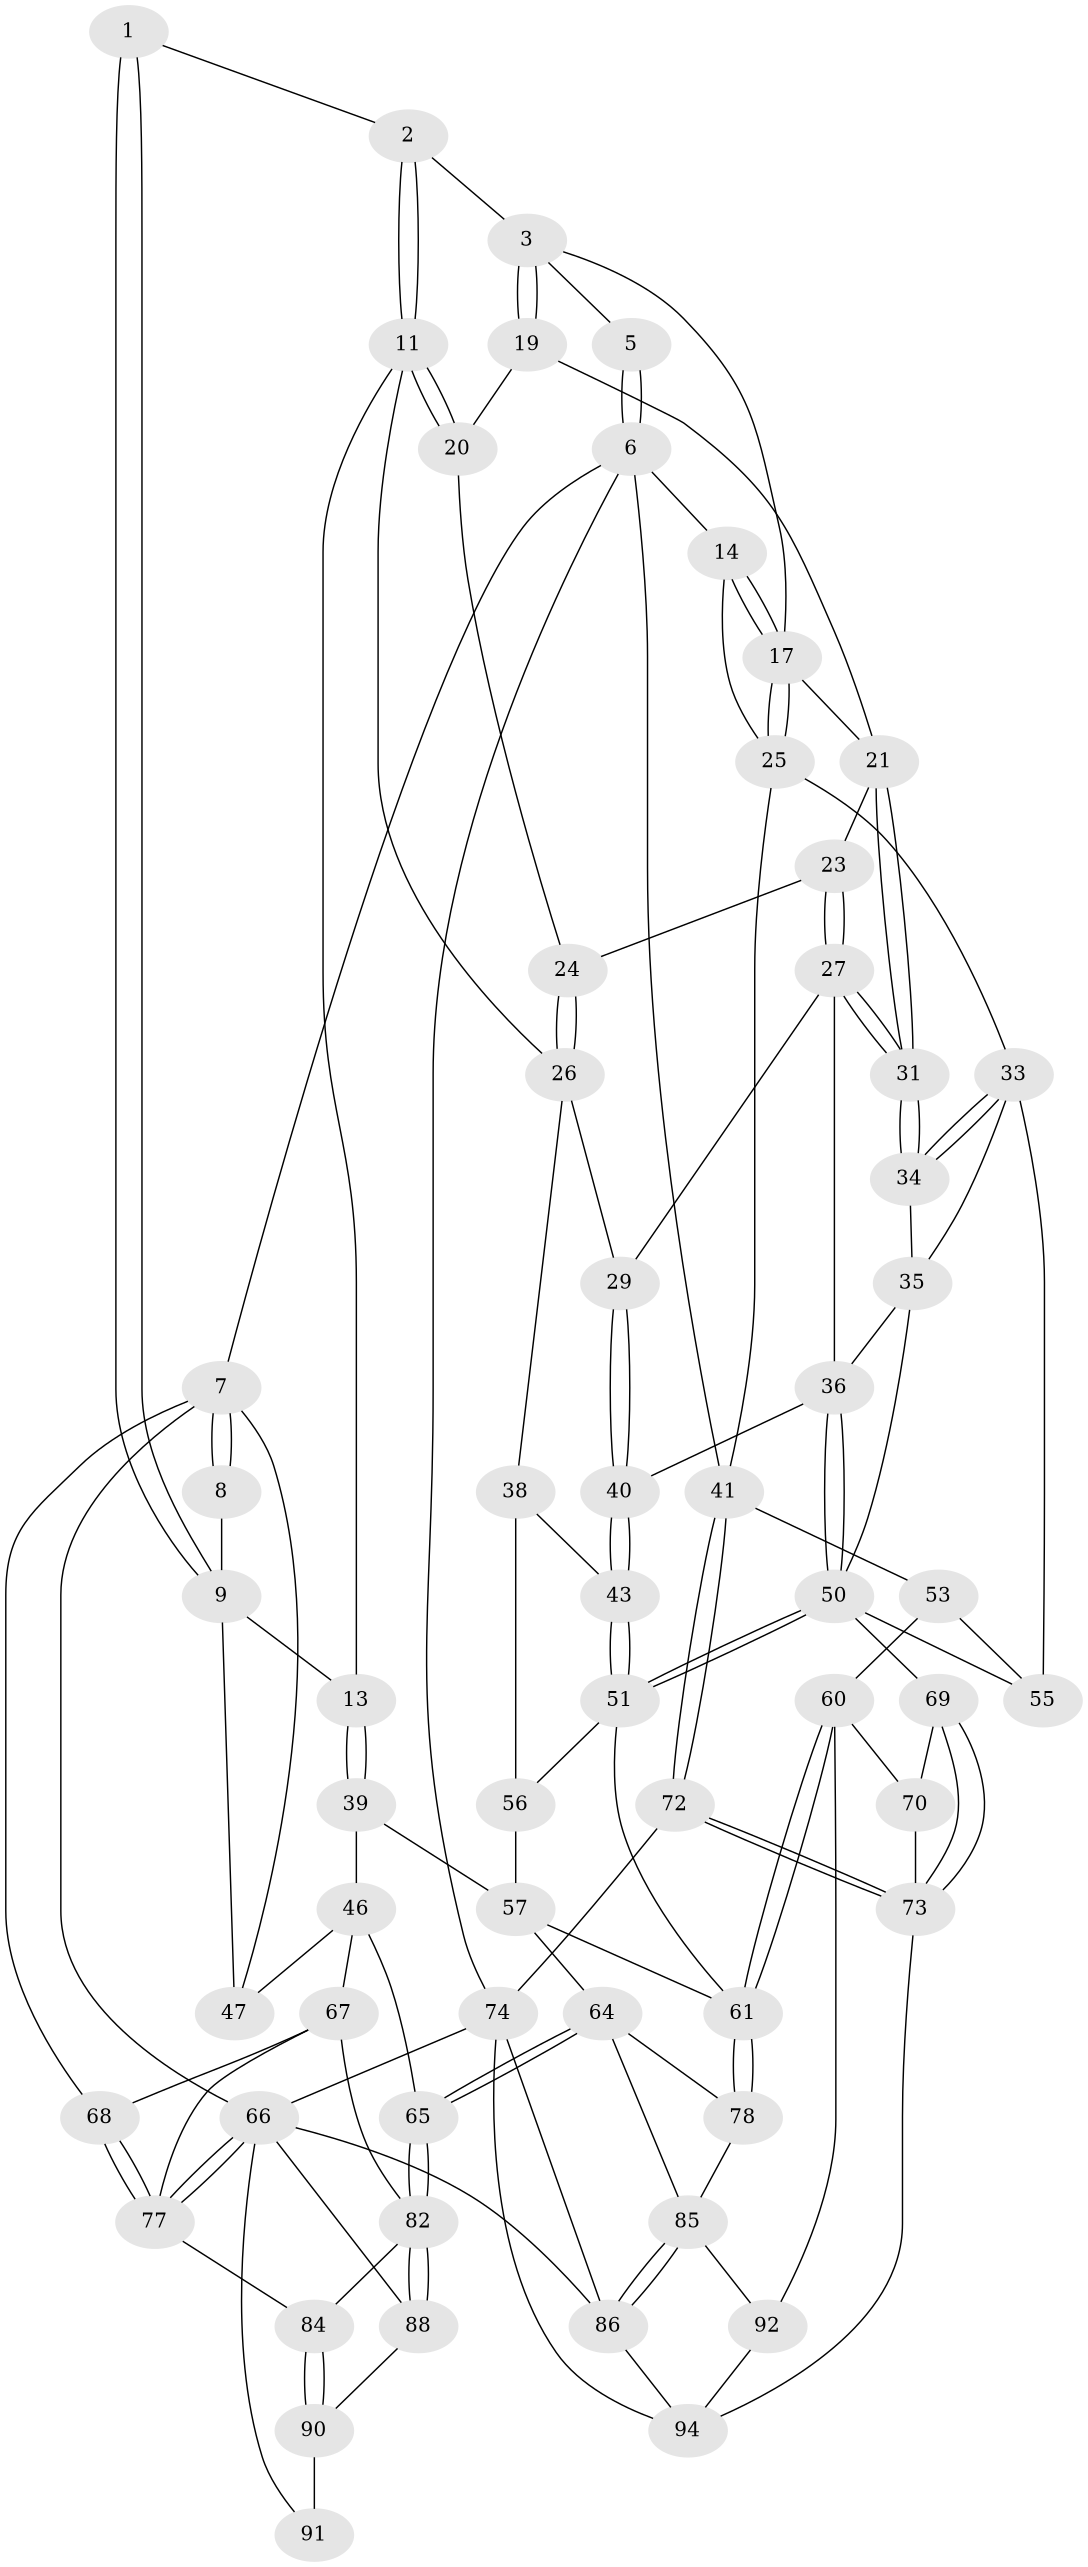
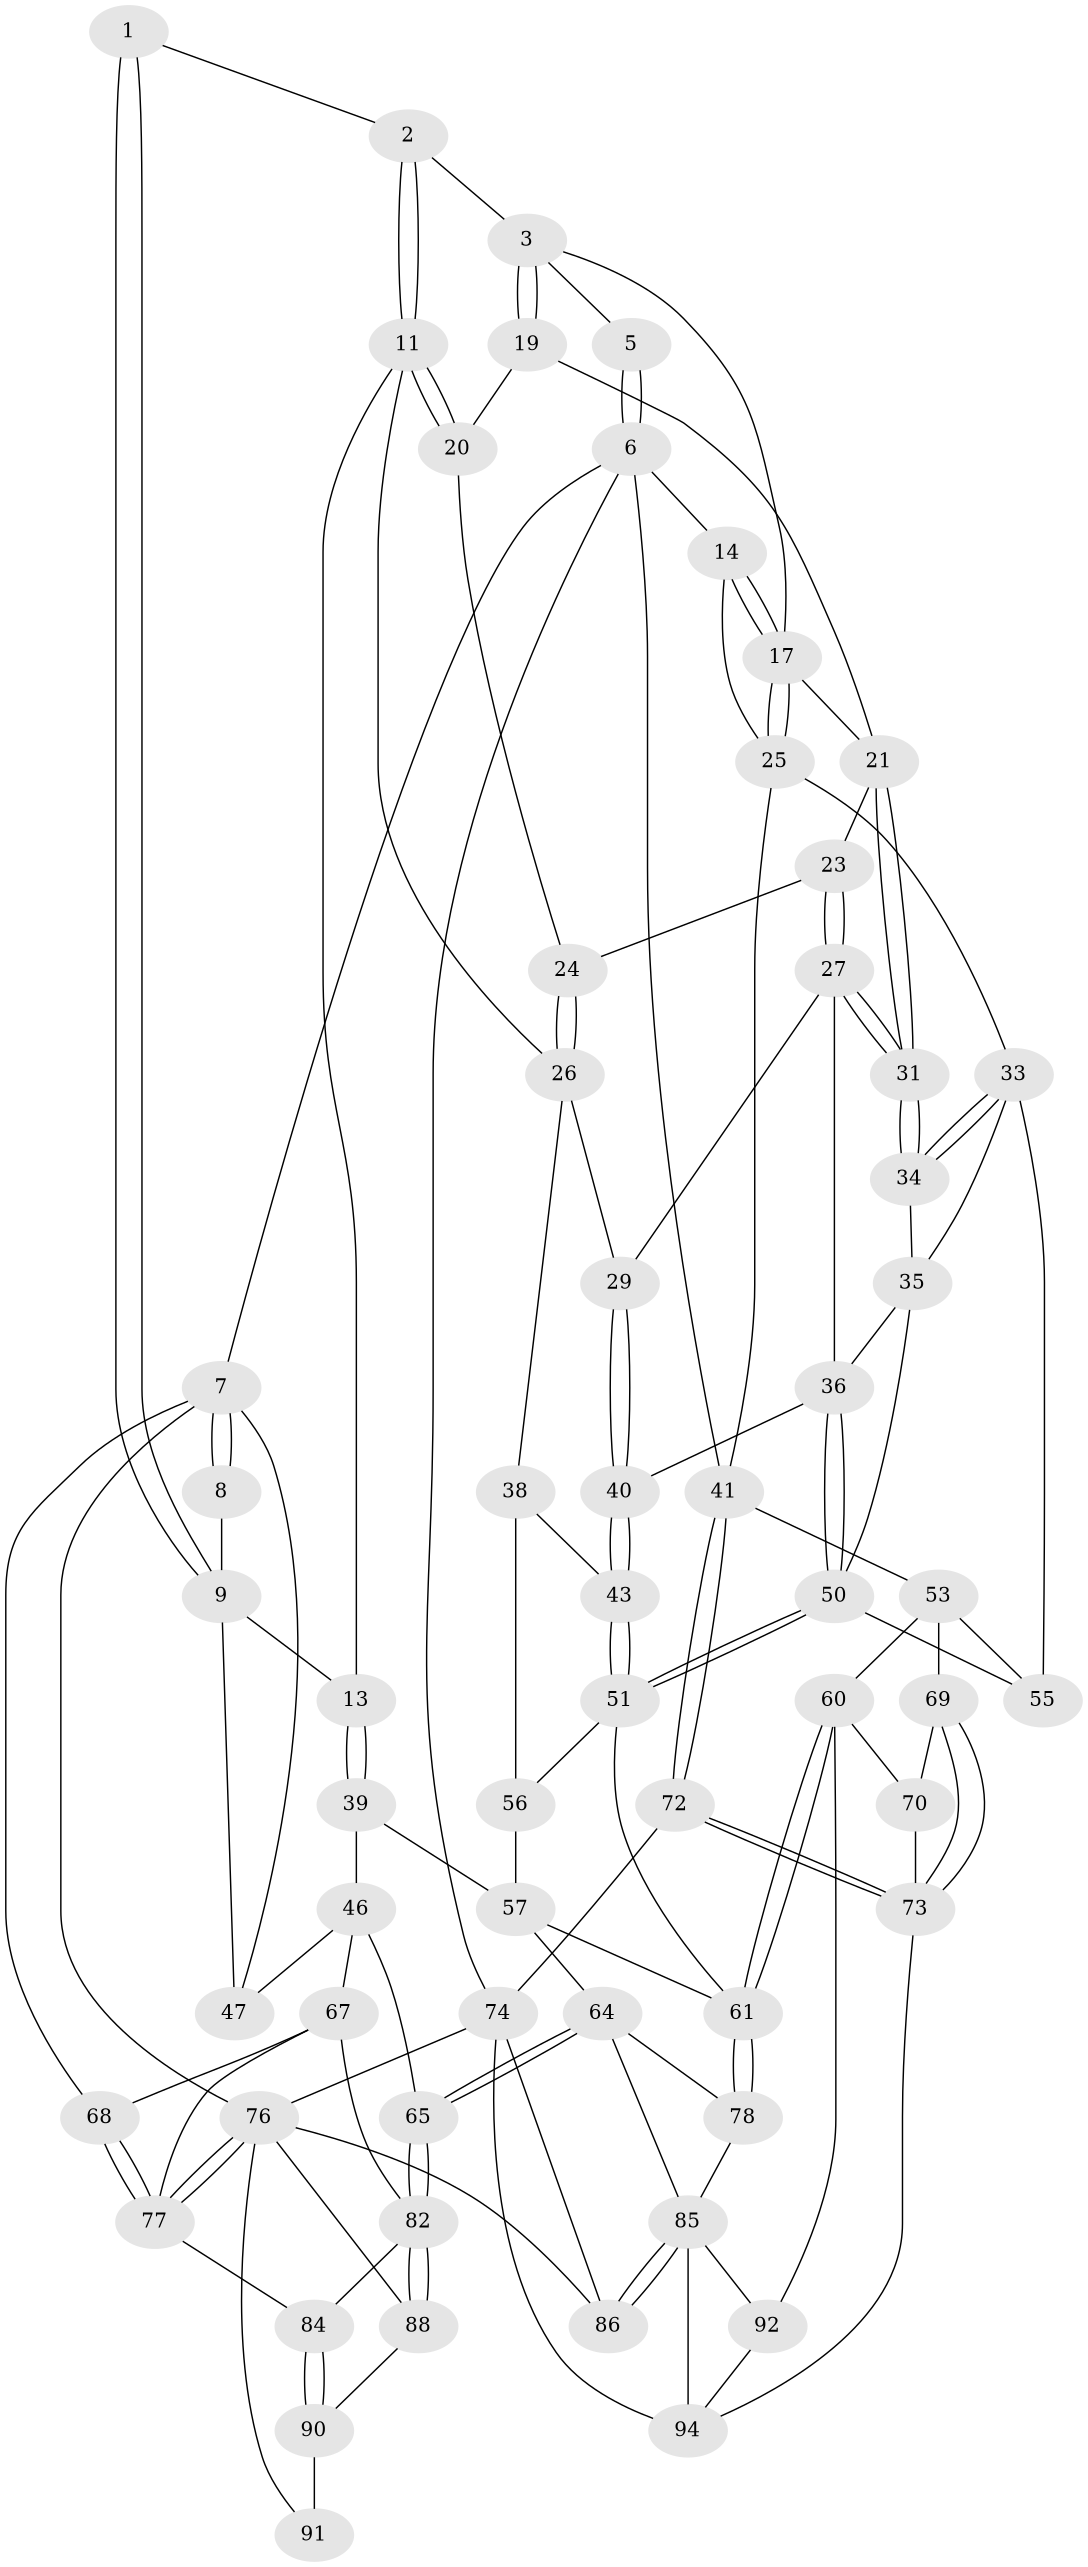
edge "50" -- "69": now "53" -- "69"
node "66": label "66" -> "76"
edge "86" -- "94": now "85" -- "94"
